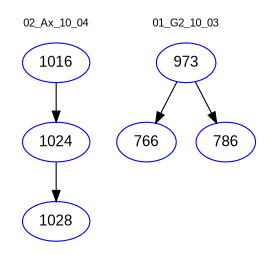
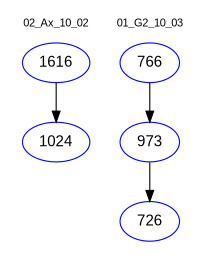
cluster "02_Ax_10_04": label "02_Ax_10_04" -> "02_Ax_10_02"
node "1016": label "1016" -> "1616"
edge "973" -> "766": reversed
node "786": label "786" -> "726"
node "1028": removed
